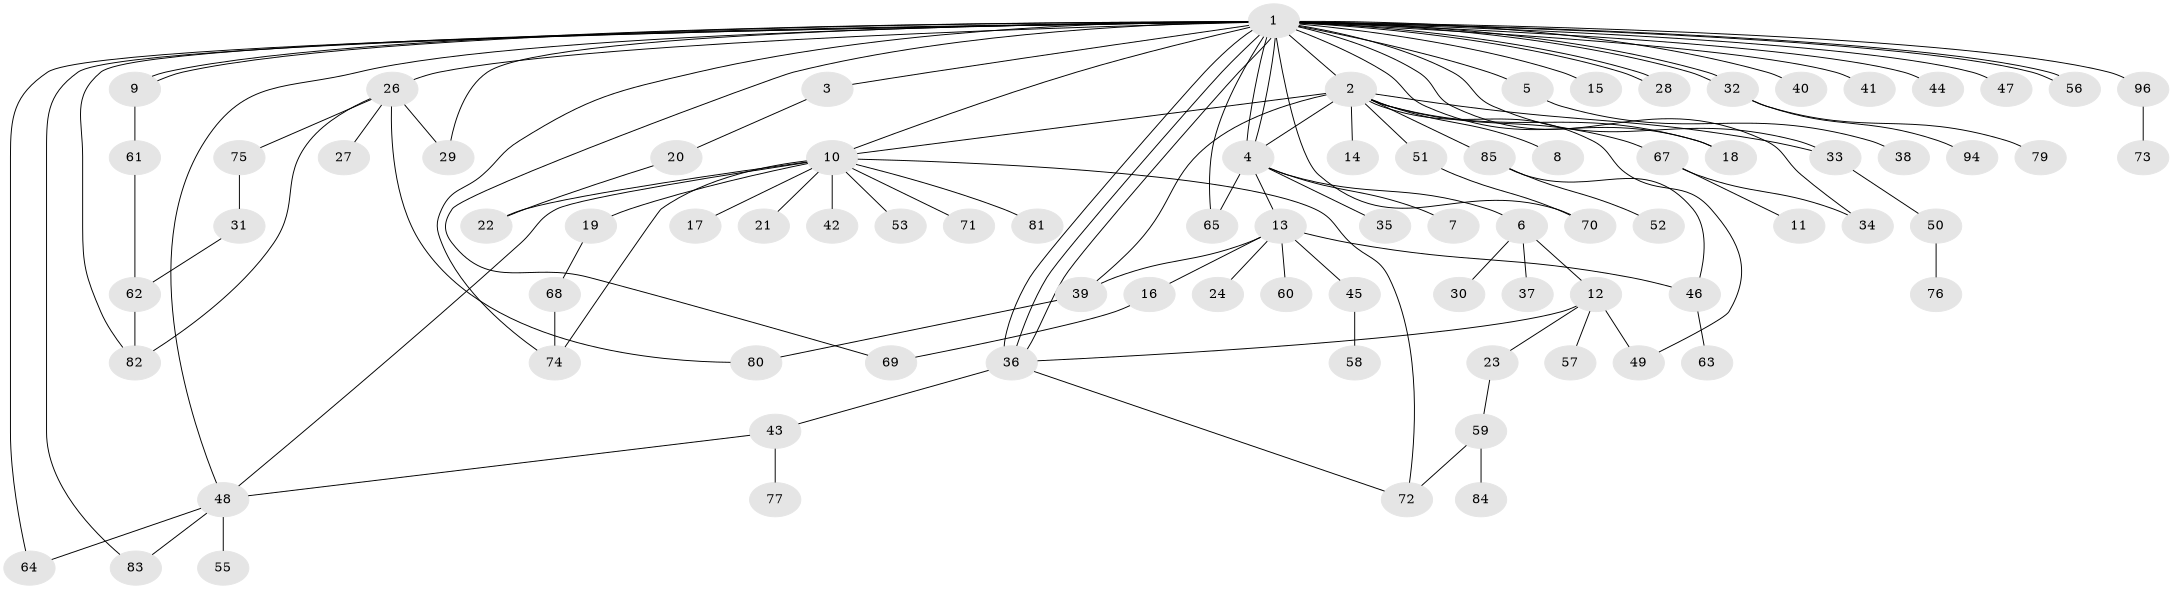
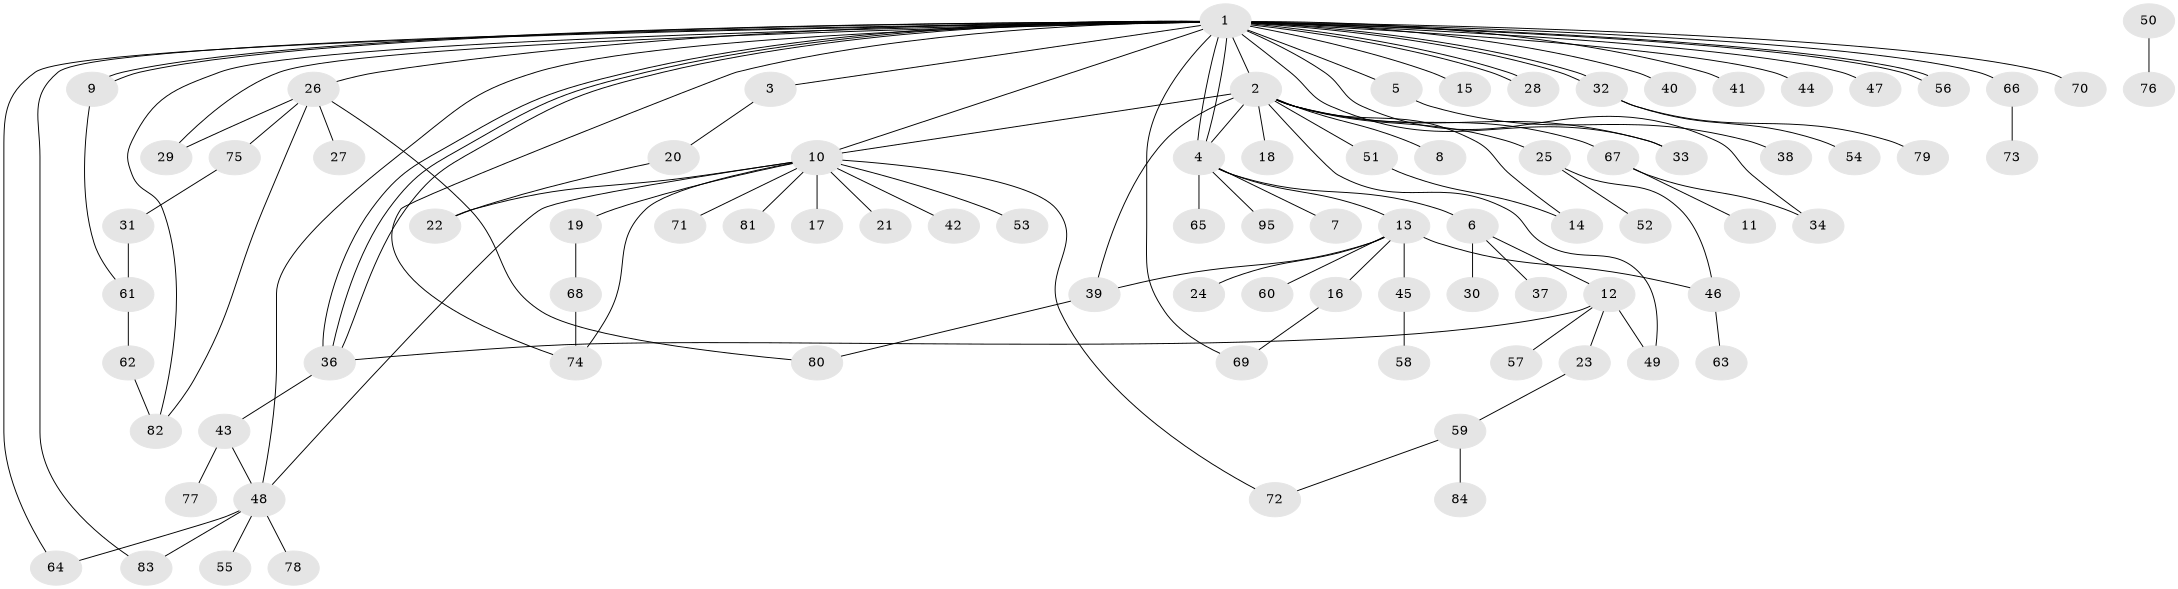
edge "1" -- "18": removed
node "96": label "96" -> "66"
edge "1" -- "65": removed
node "85": label "85" -> "25"
node "94": label "94" -> "54"
edge "51" -- "70": now "51" -- "14"
edge "33" -- "50": removed
node "35": label "35" -> "95"
edge "31" -- "62": now "31" -- "61"
edge "36" -- "72": removed
node "78": added
